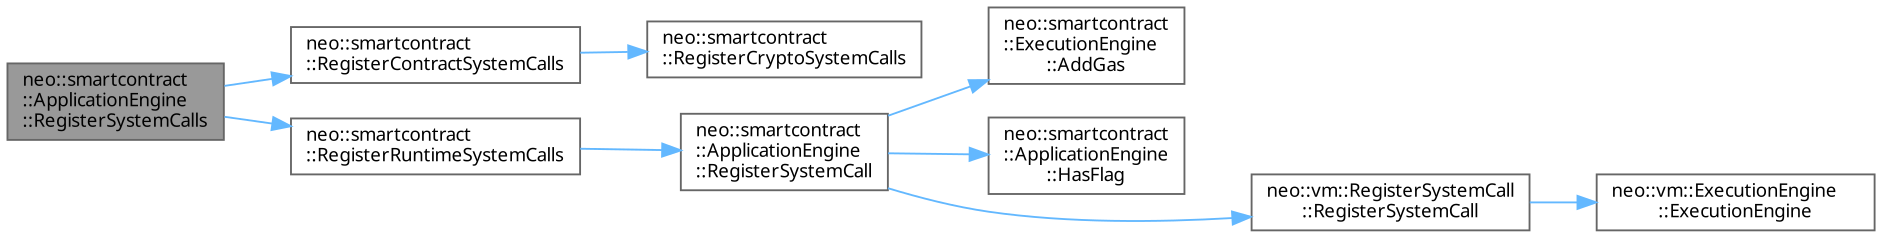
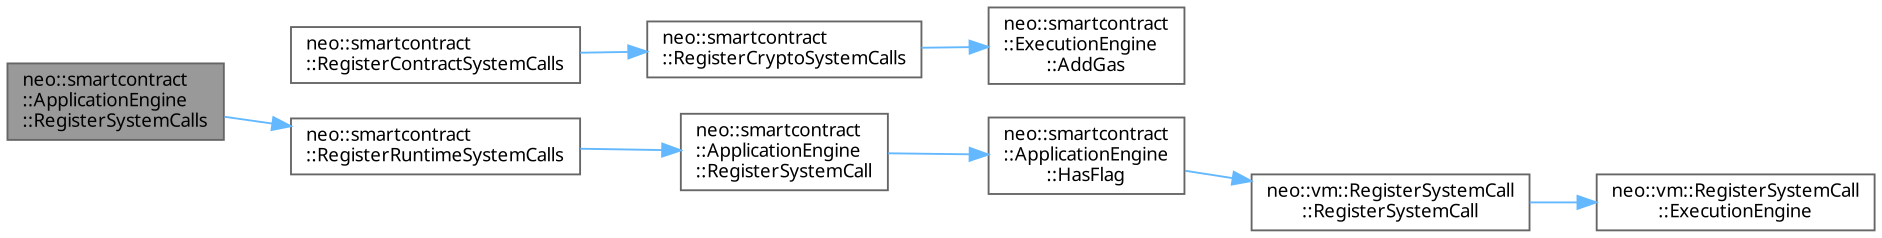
edge "neo::smartcontract ::ApplicationEngine ::RegisterSystemCalls" -> "neo::smartcontract ::RegisterContractSystemCalls": removed
edge "neo::smartcontract ::ApplicationEngine ::RegisterSystemCall" -> "neo::smartcontract ::ExecutionEngine ::AddGas": now "neo::smartcontract ::RegisterCryptoSystemCalls" -> "neo::smartcontract ::ExecutionEngine ::AddGas"
node "neo::vm::ExecutionEngine ::ExecutionEngine": label "neo::vm::ExecutionEngine ::ExecutionEngine" -> "neo::vm::RegisterSystemCall ::ExecutionEngine"
edge "neo::smartcontract ::ApplicationEngine ::RegisterSystemCall" -> "neo::vm::RegisterSystemCall ::RegisterSystemCall": now "neo::smartcontract ::ApplicationEngine ::HasFlag" -> "neo::vm::RegisterSystemCall ::RegisterSystemCall"
